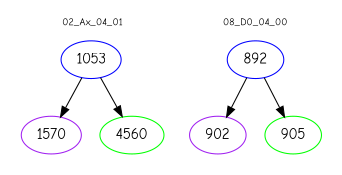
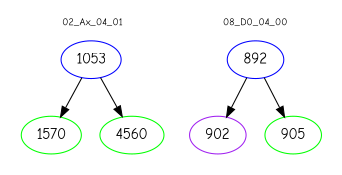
node "1570": color purple -> green
